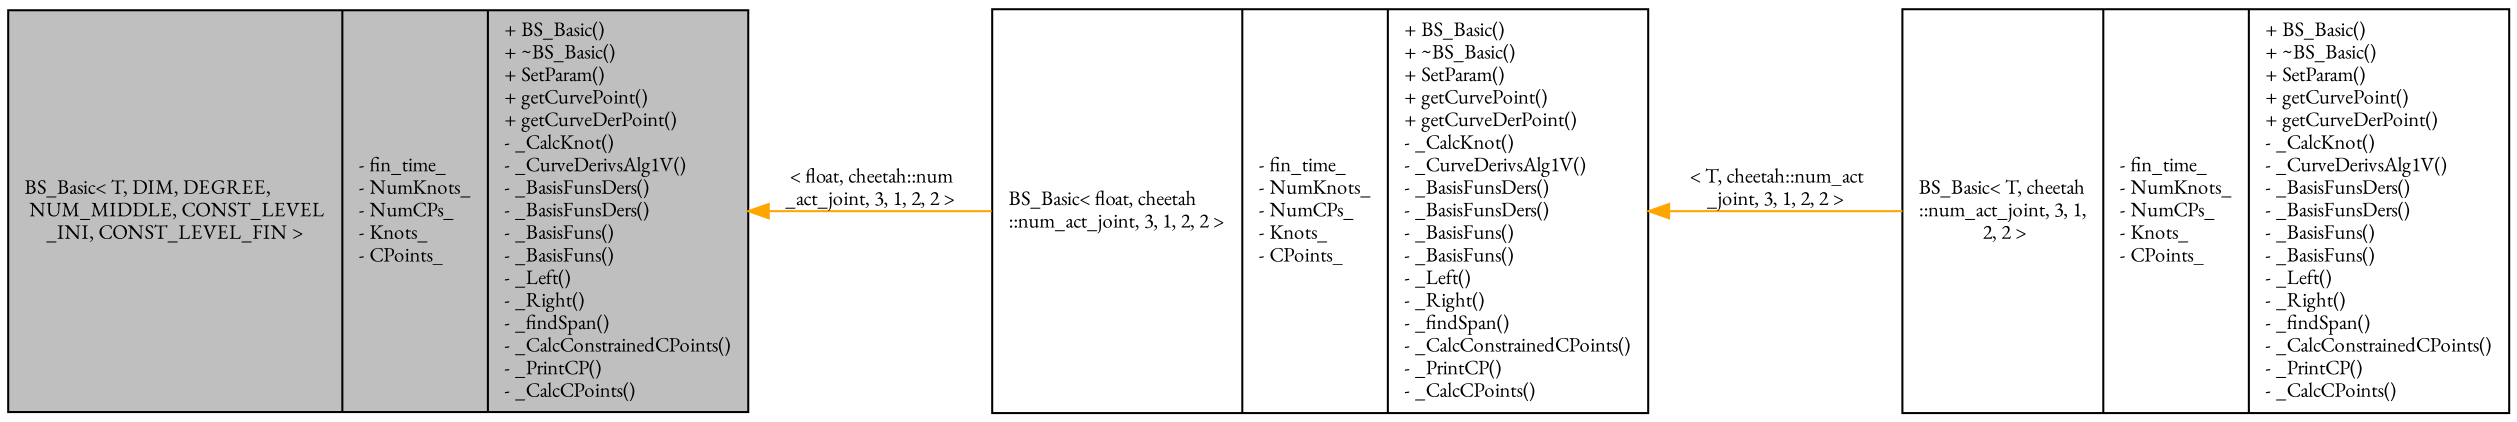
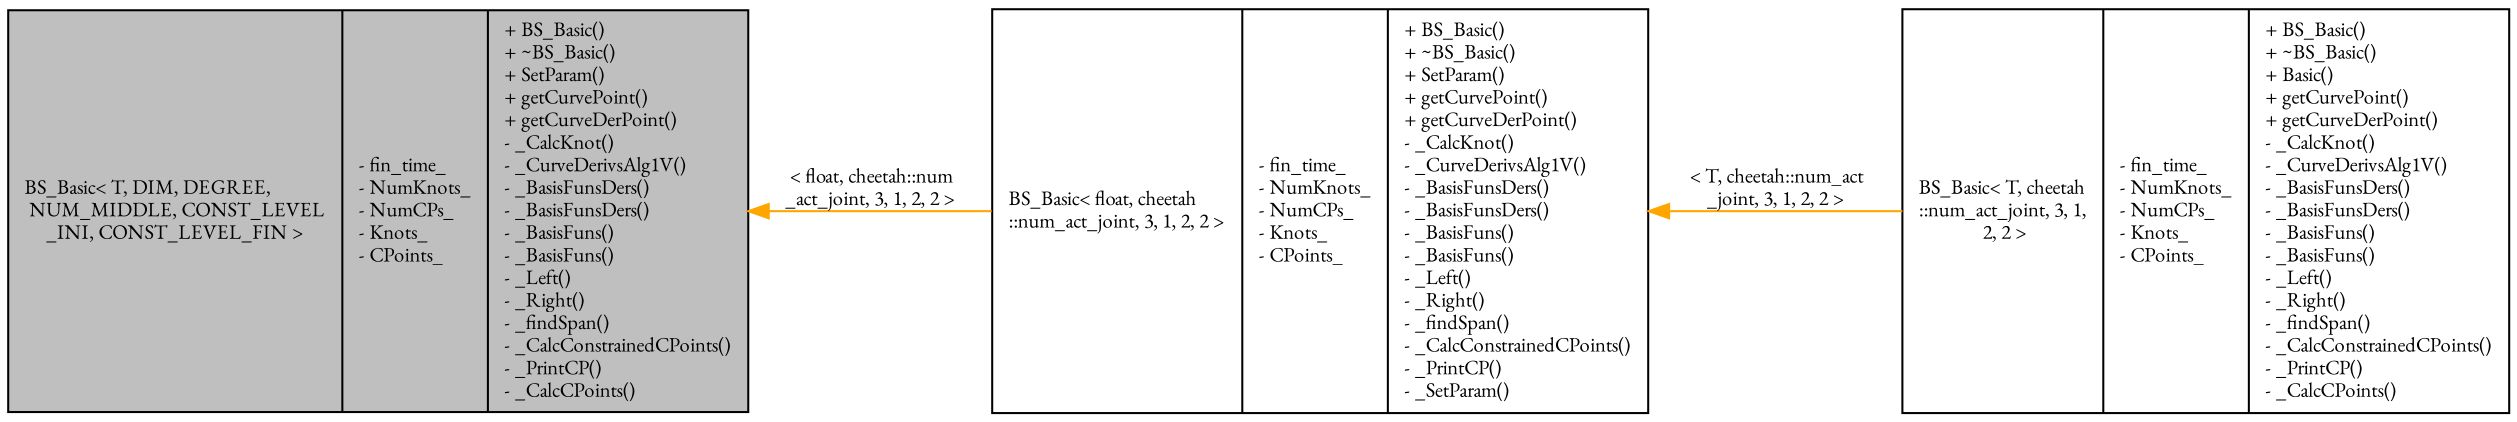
node "BS_Basic< T, cheetah": text "+ SetParam()" -> "+ Basic()"
node "BS_Basic< float, cheetah": text "- _CalcCPoints()" -> "- _SetParam()"
